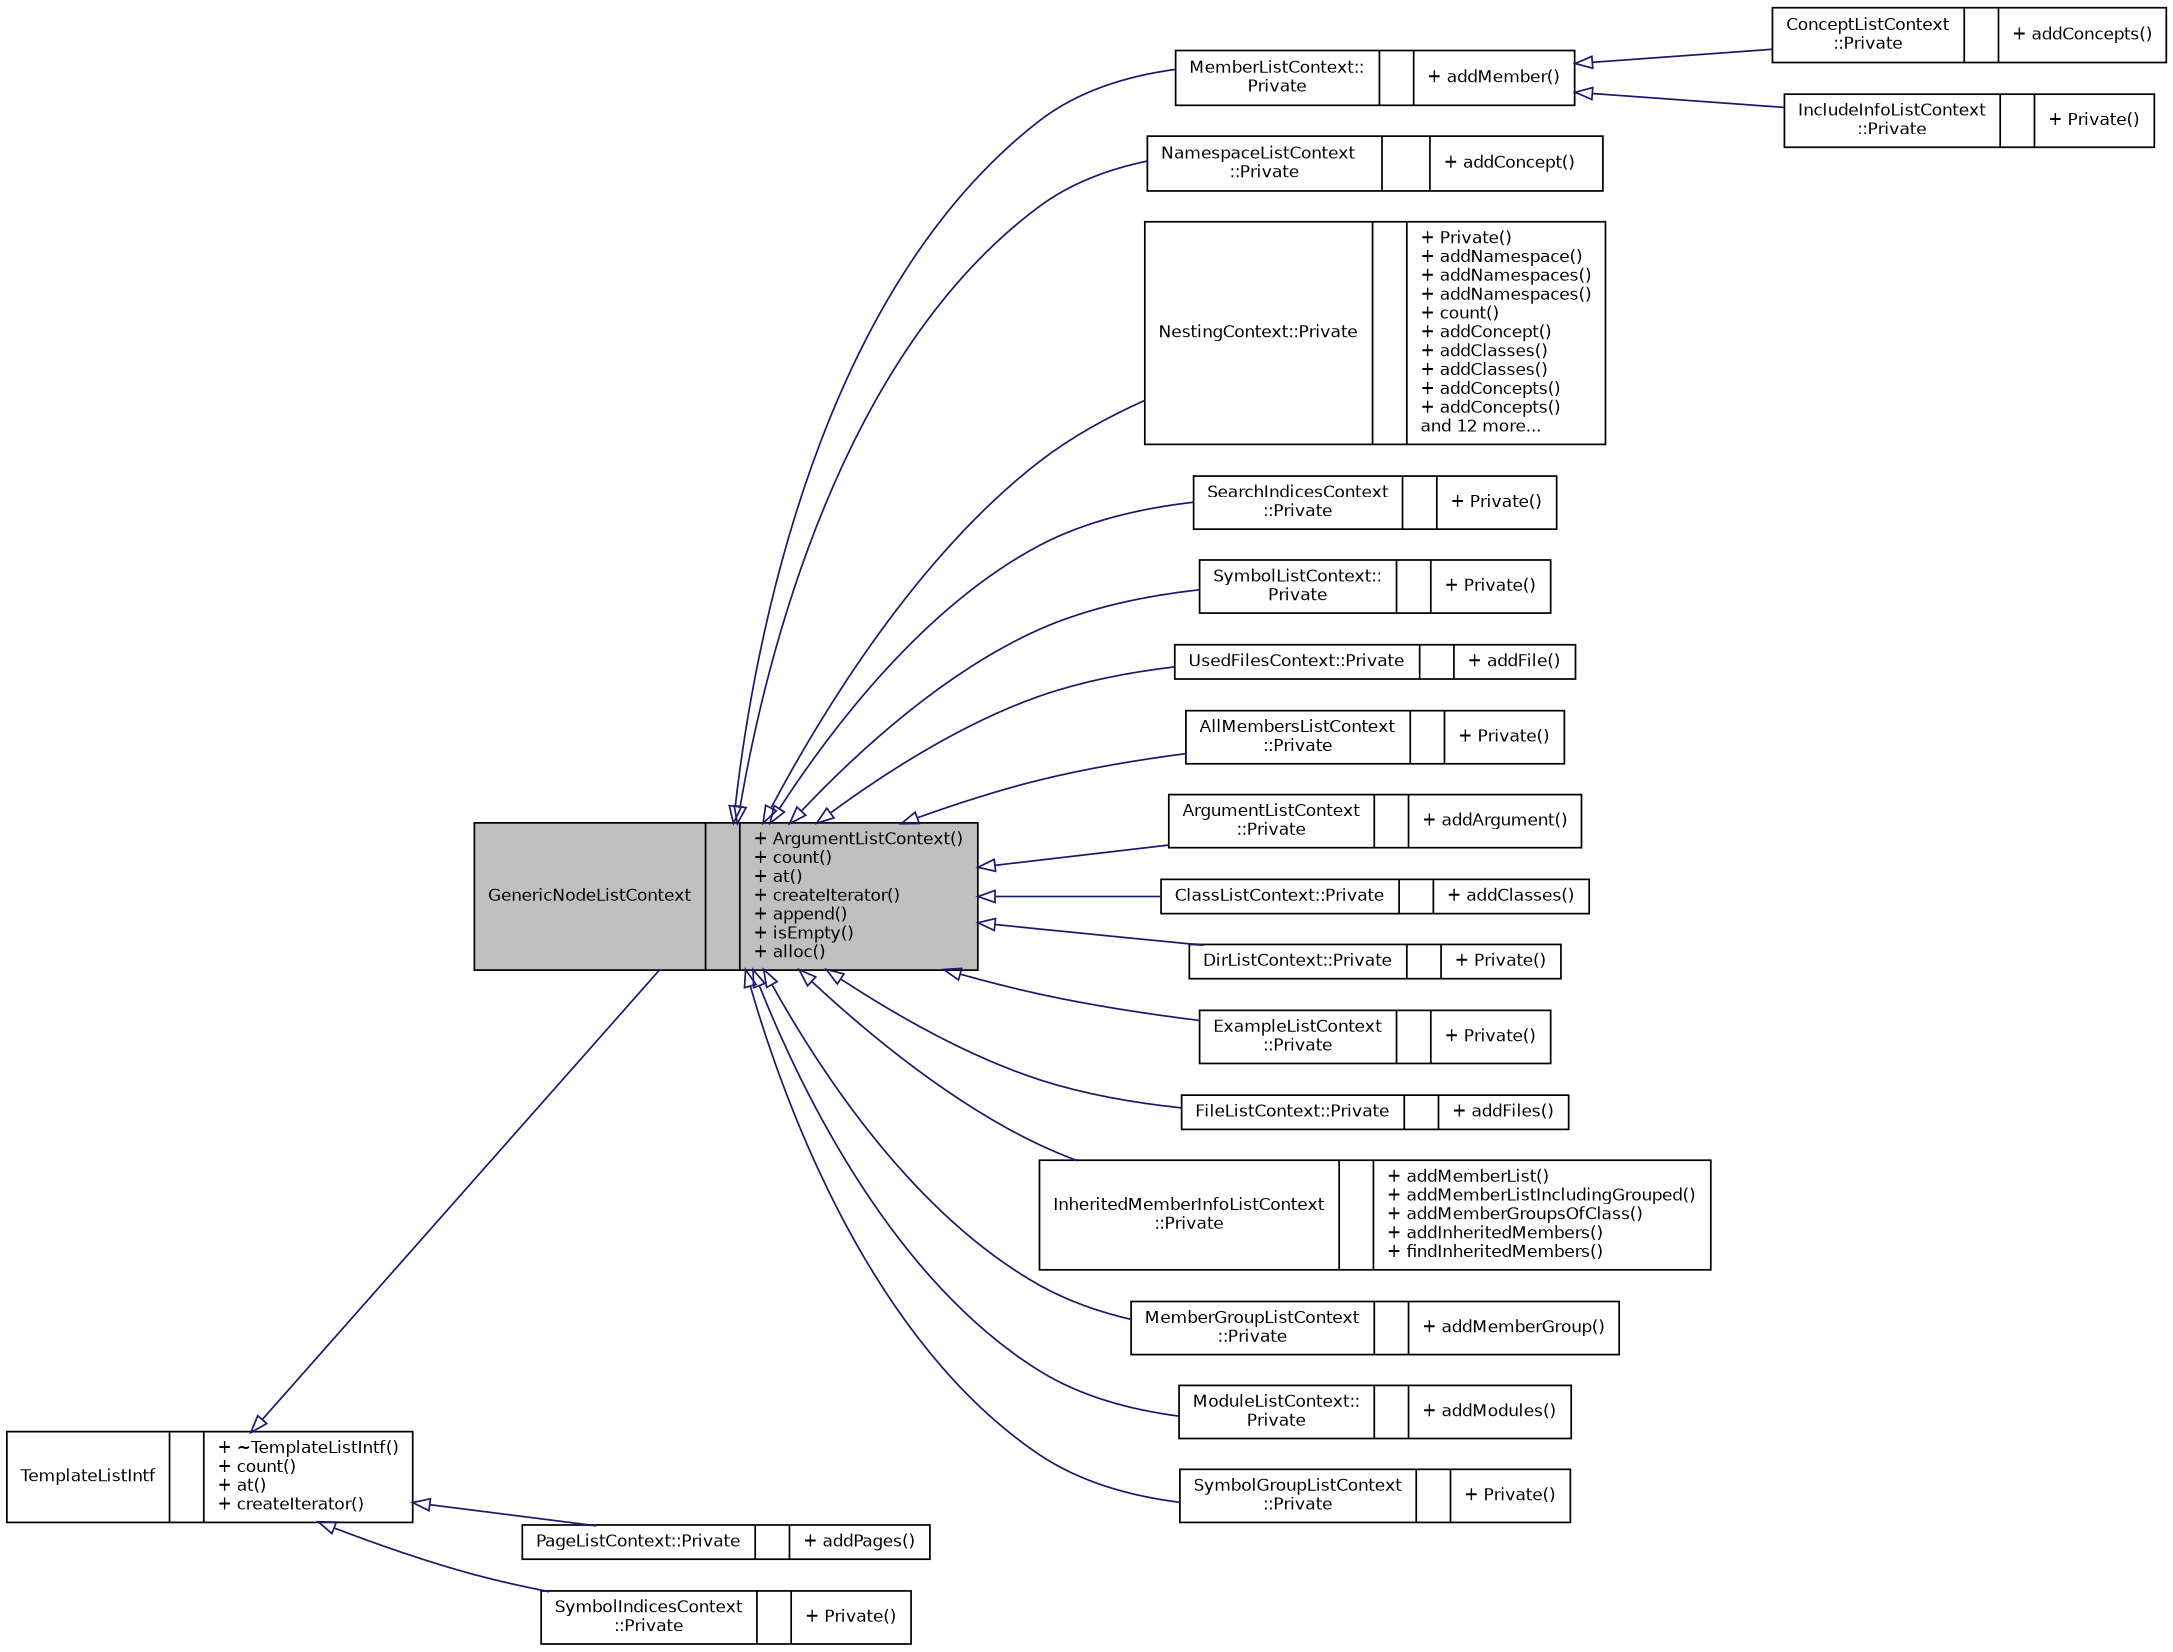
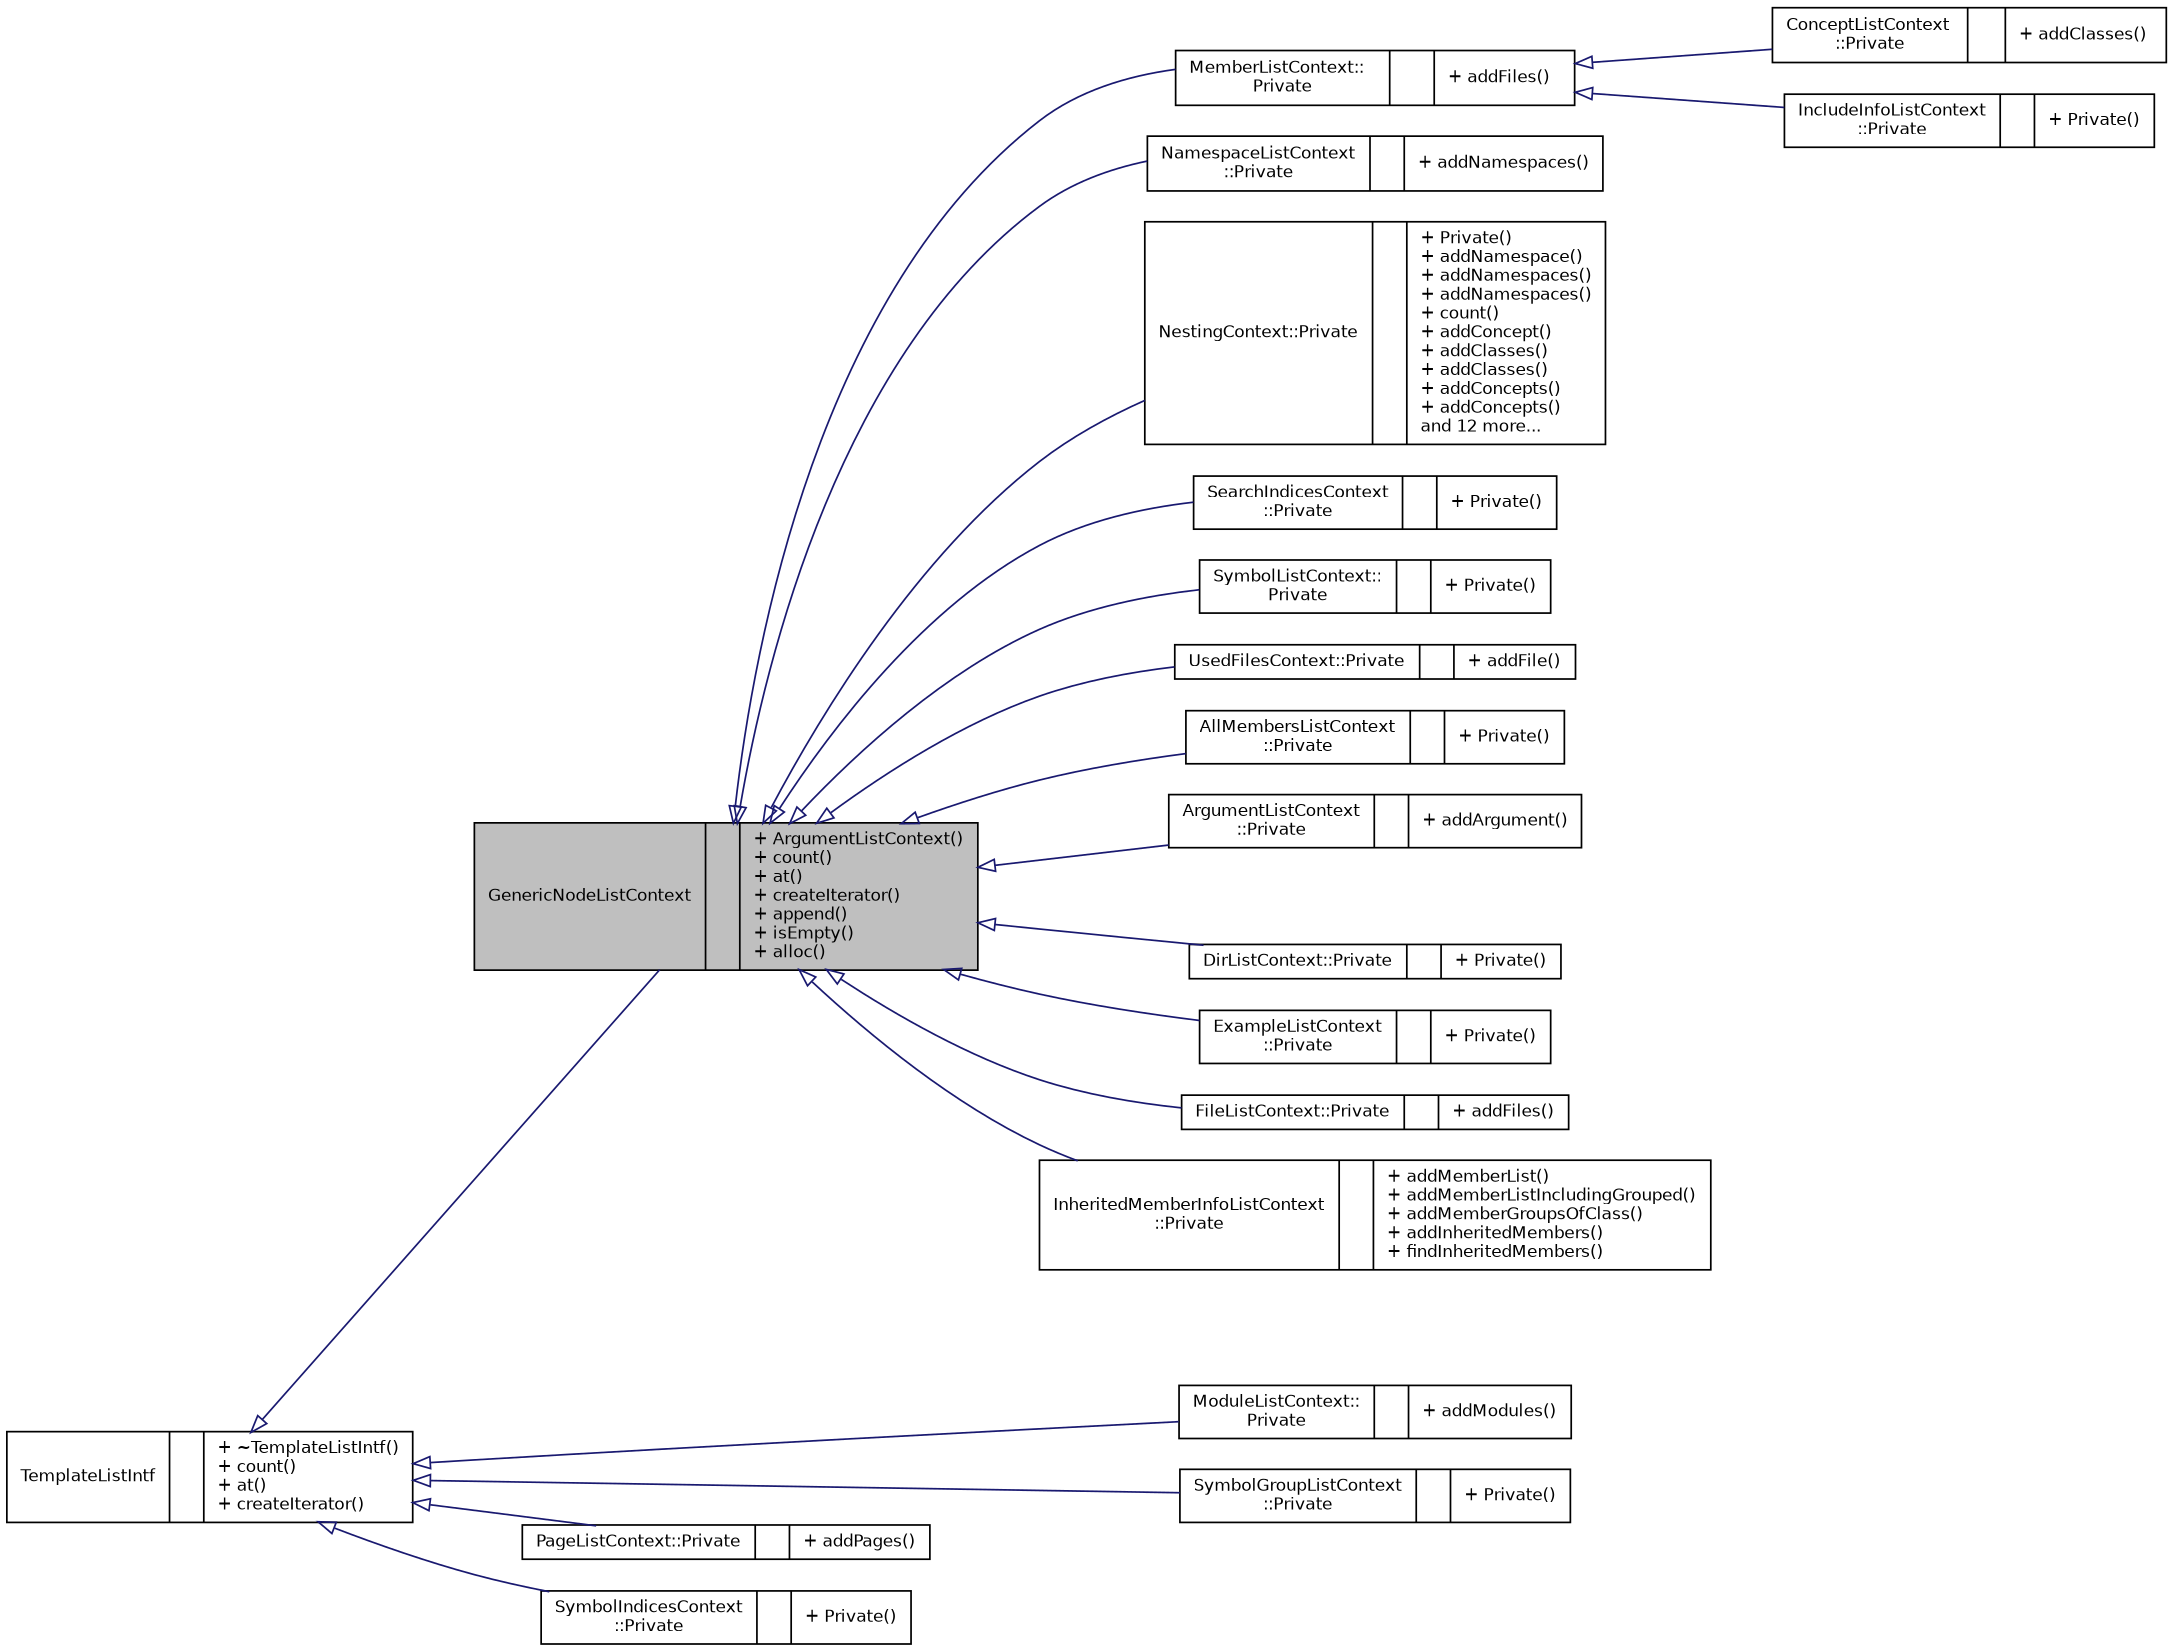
node "ConceptListContext": text "+ addConcepts()" -> "+ addClasses()"
node "MemberListContext::": text "+ addMember()" -> "+ addFiles()"
node "NamespaceListContext": text "+ addConcept()" -> "+ addNamespaces()"
node "ClassListContext::Private": removed
edge "ModuleListContext::" -> "GenericNodeListContext": now "ModuleListContext::" -> "TemplateListIntf"
edge "SymbolGroupListContext" -> "GenericNodeListContext": now "SymbolGroupListContext" -> "TemplateListIntf"
node "MemberGroupListContext": removed
